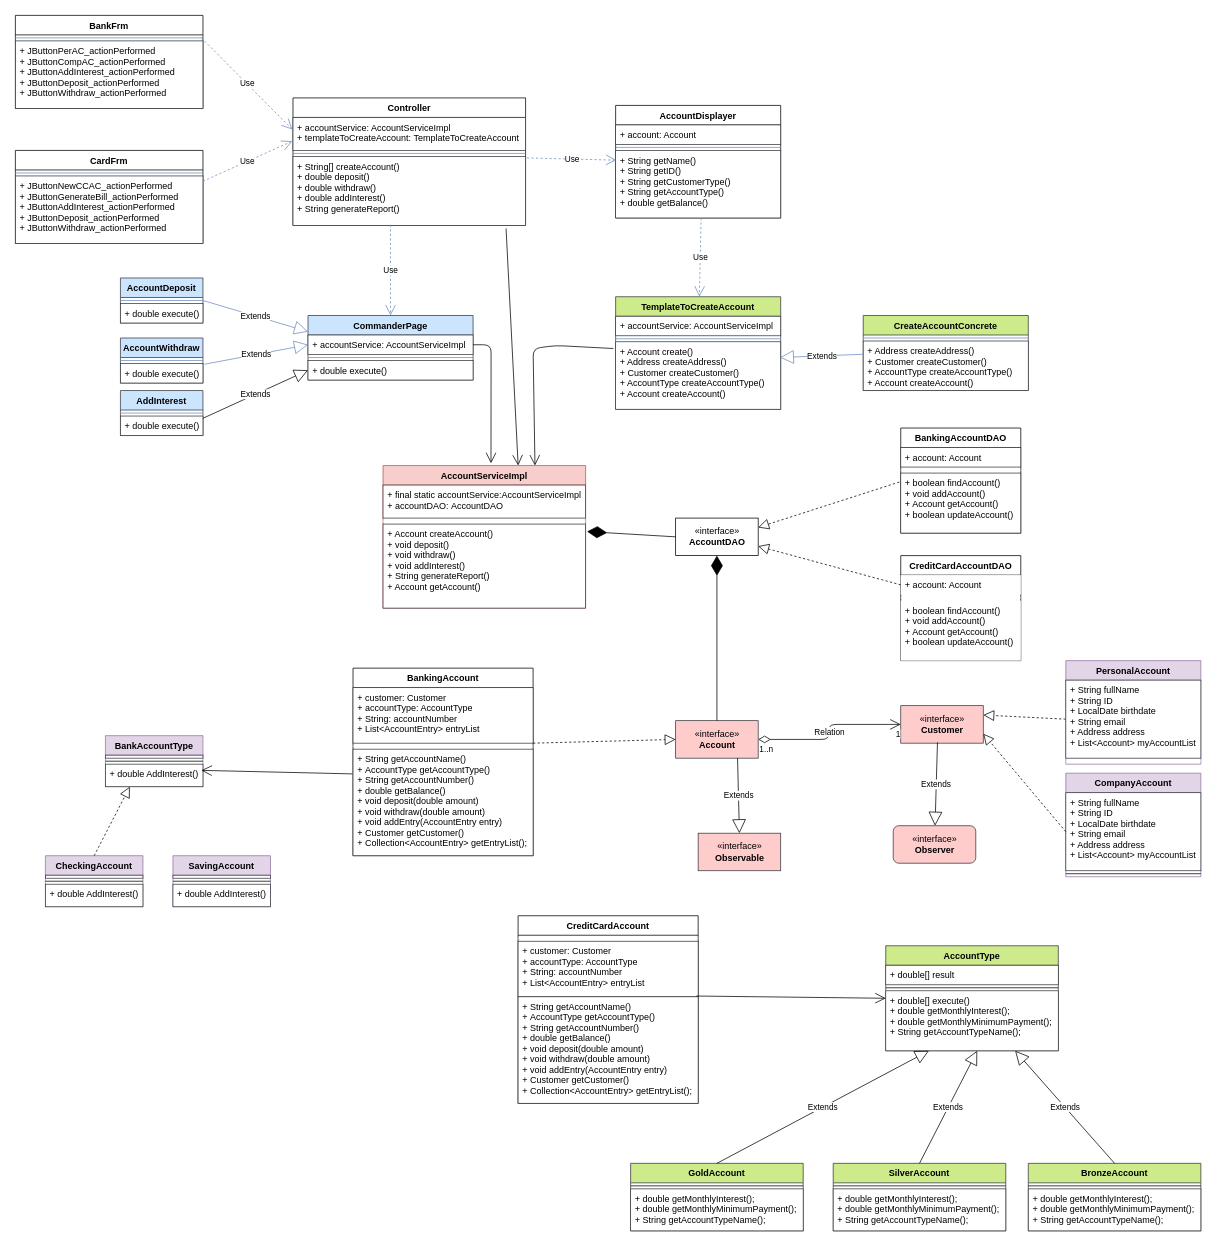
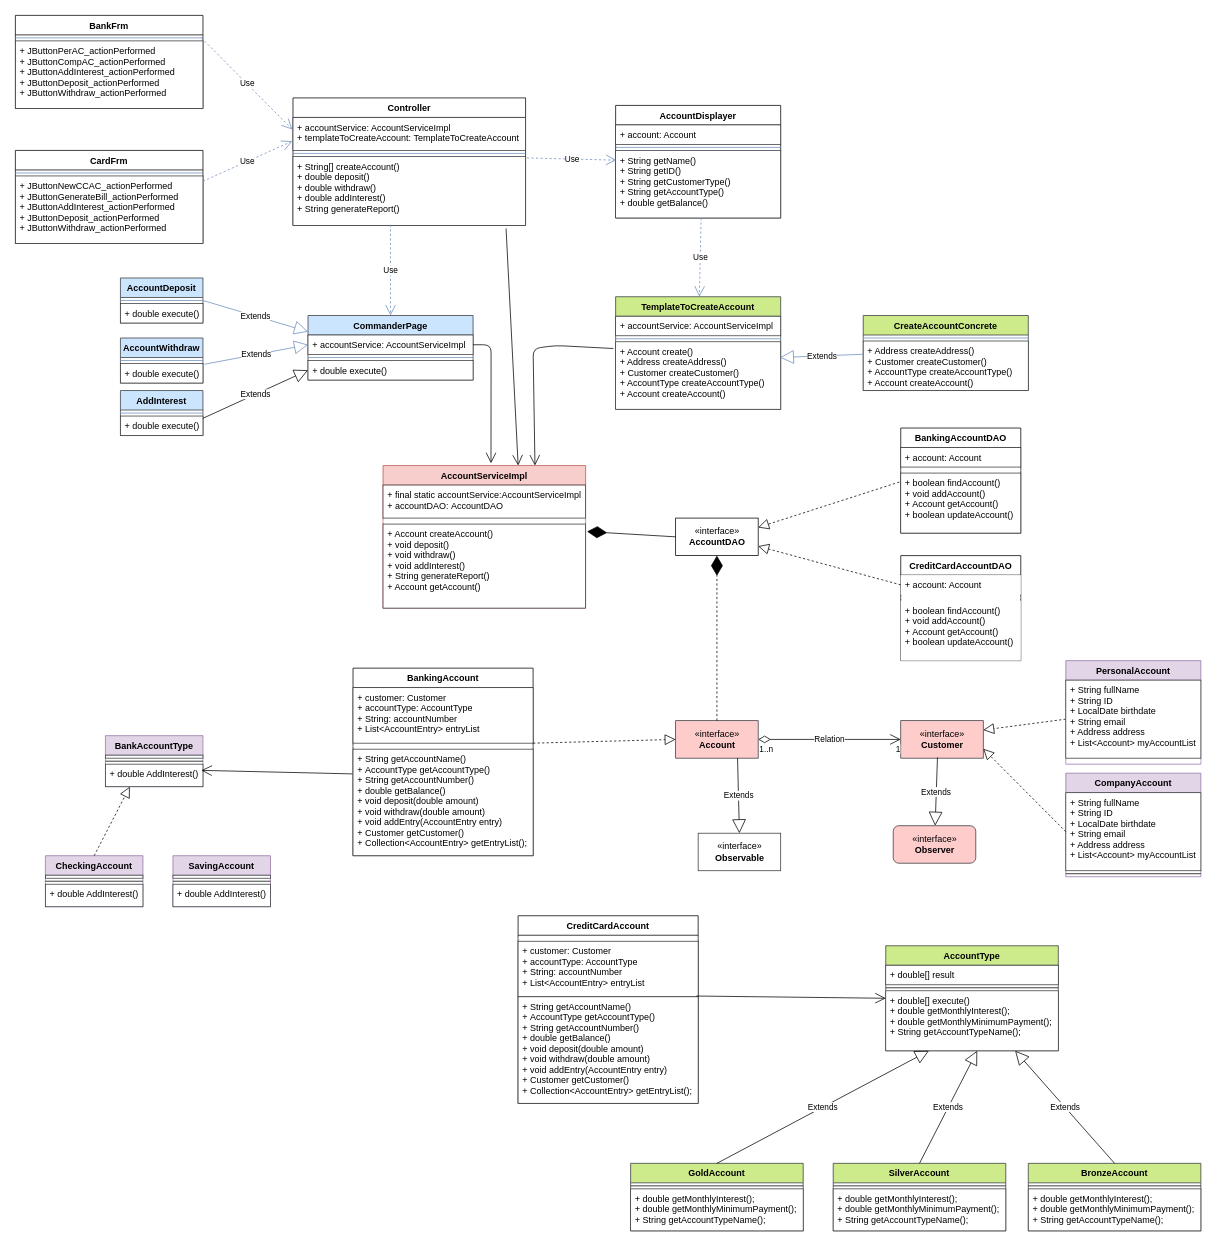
edge "«interface» Account" -> "«interface» AccountDAO": style solid -> dashed
node "«interface» Customer": moved (942, 724) -> (942, 739)
node "«interface» Observable": fillcolor #ffcccc -> #ffffff
